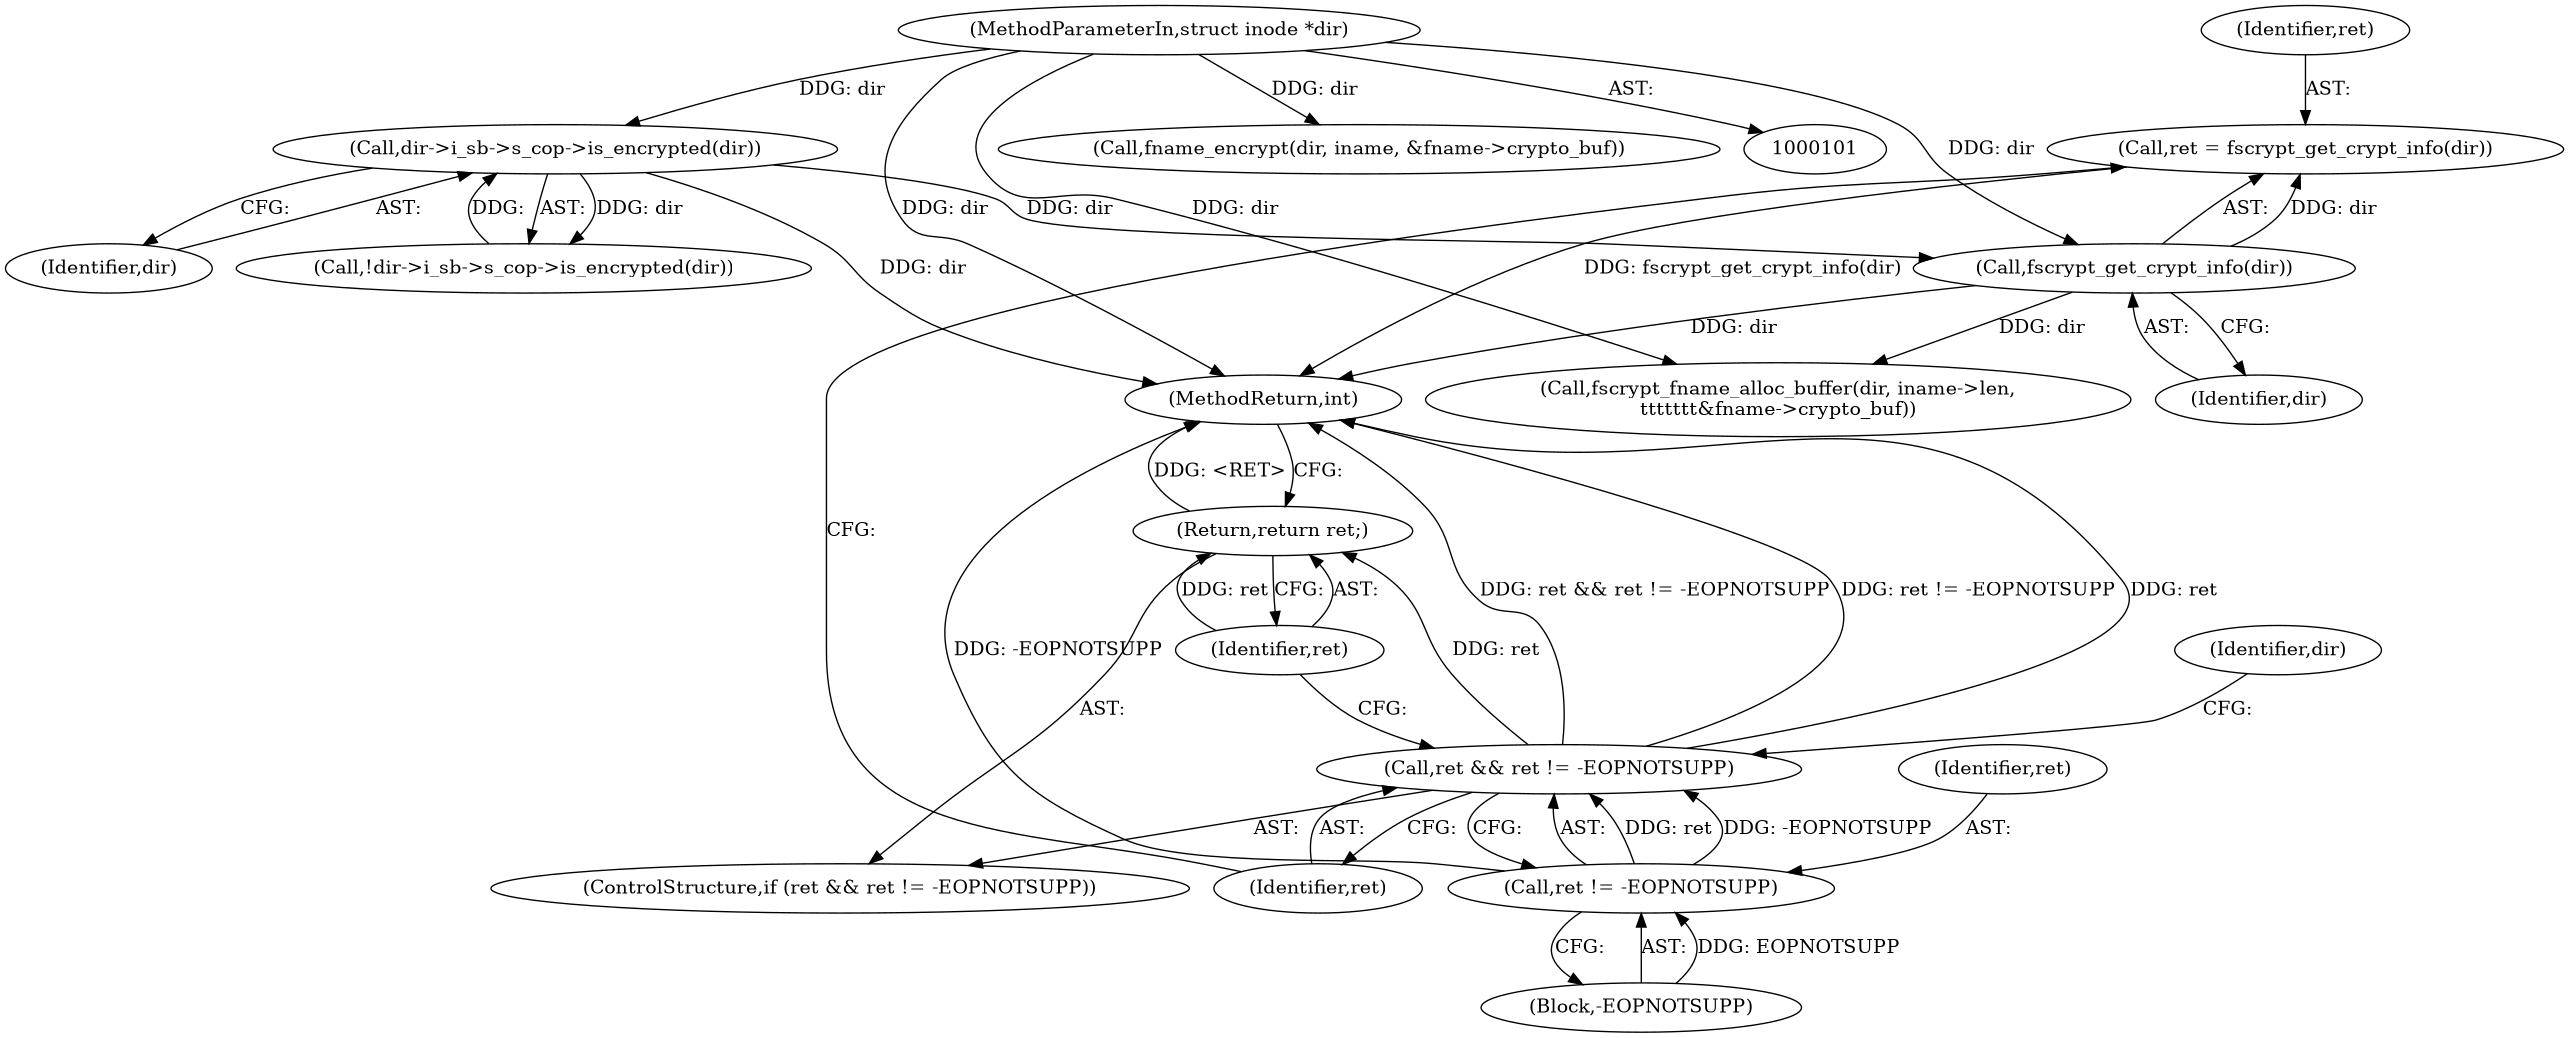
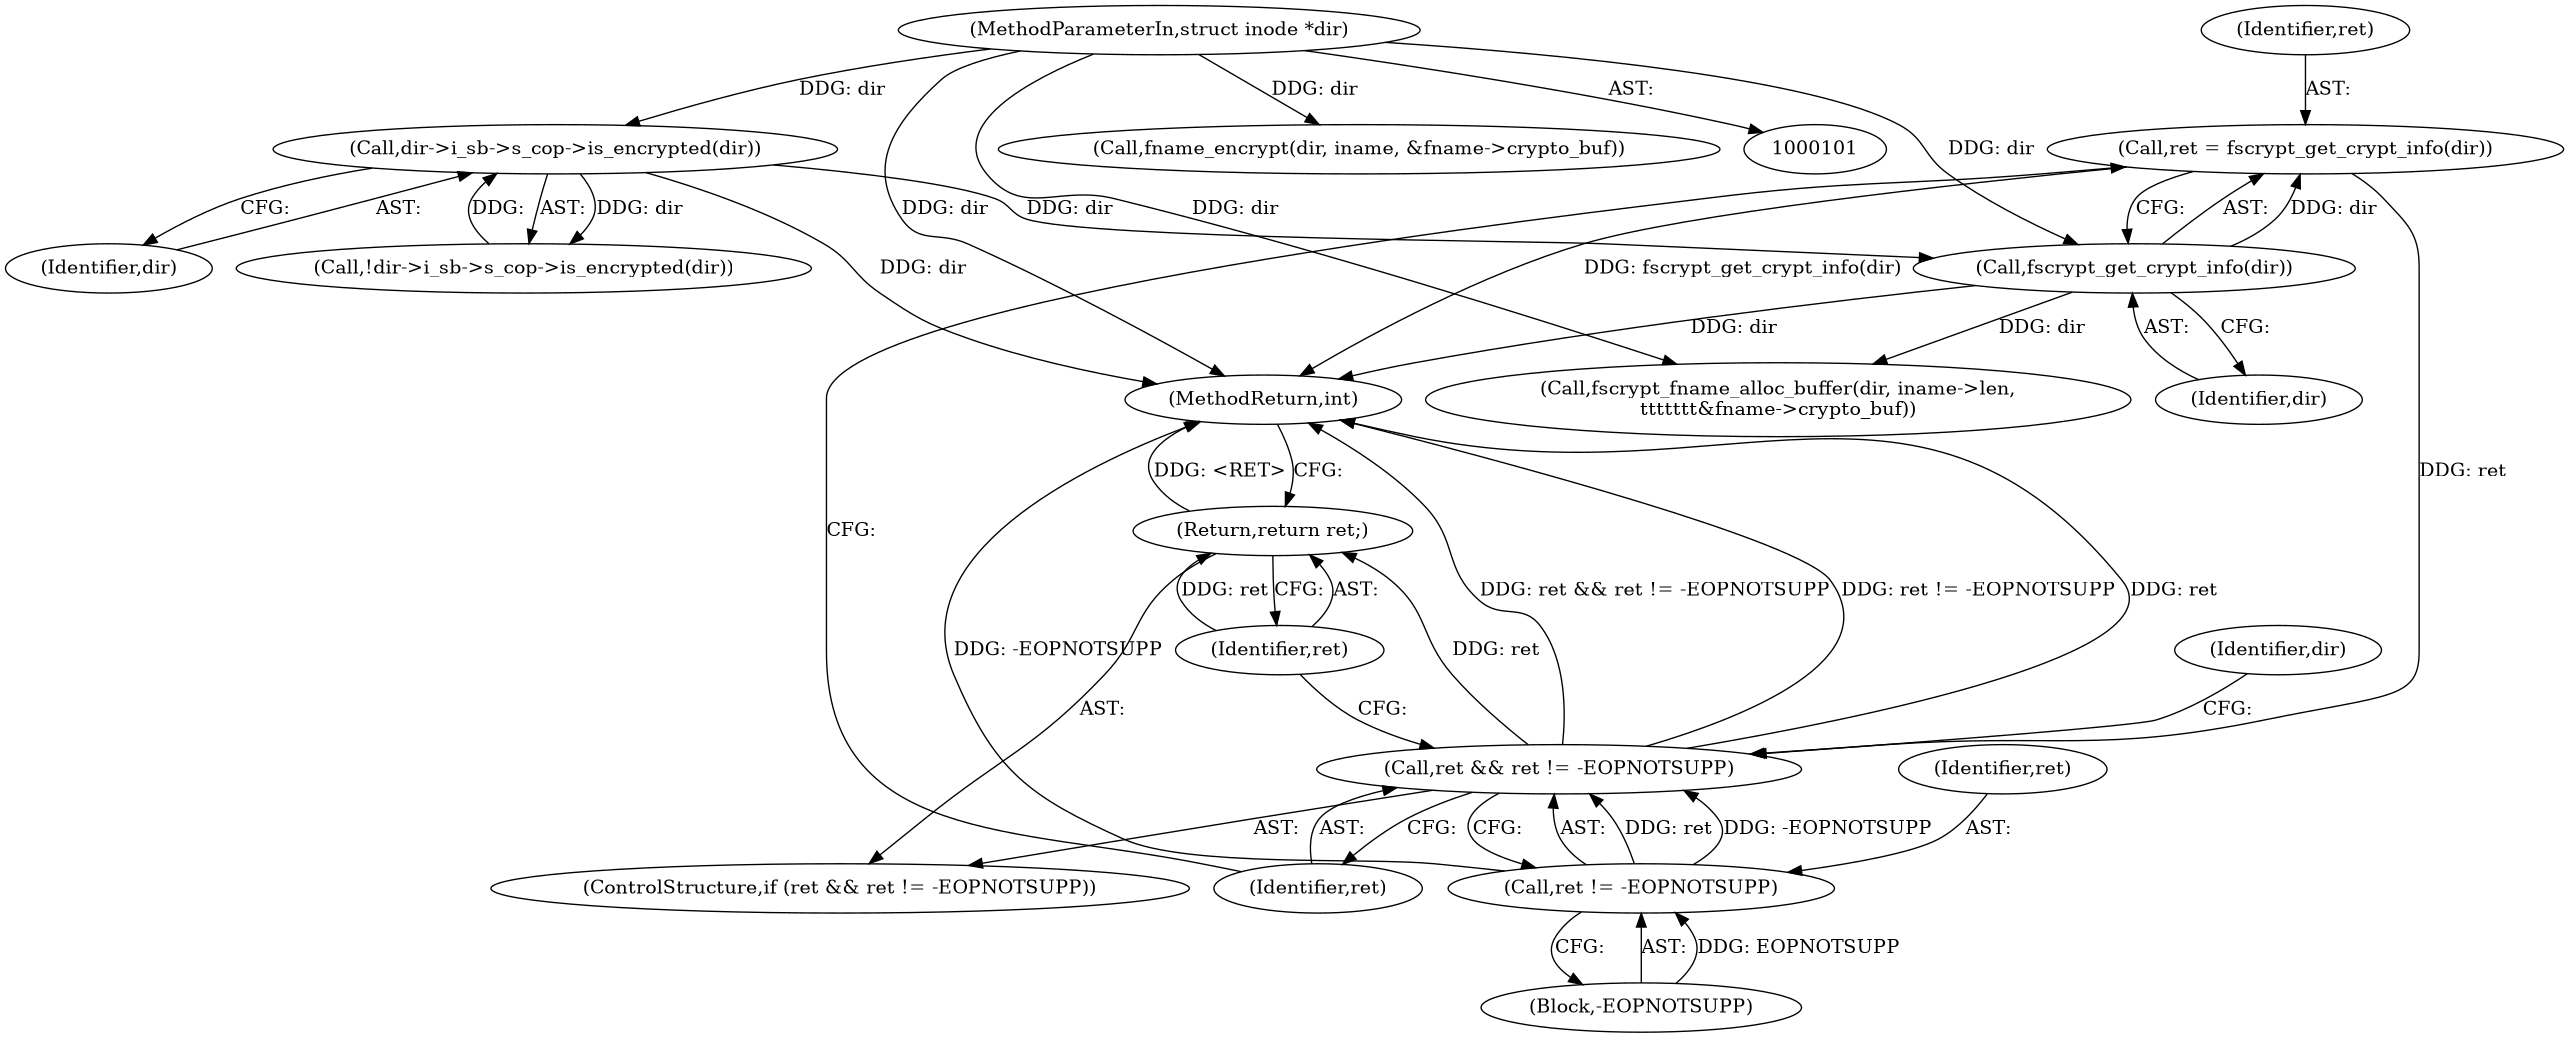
edge "(Call,ret = fscrypt_get_crypt_info(dir))" -> "(Call,fscrypt_get_crypt_info(dir))": added, label "CFG:"
edge "(Call,ret = fscrypt_get_crypt_info(dir))" -> "(Call,ret && ret != -EOPNOTSUPP)": added, label "DDG: ret"
